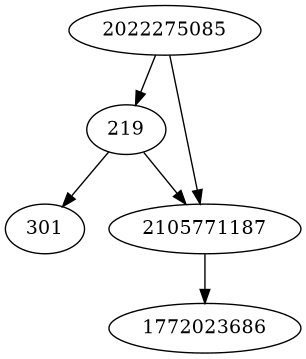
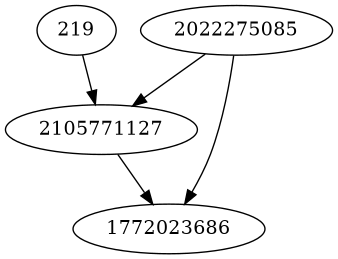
edge "2022275085" -> "219": now "2022275085" -> "1772023686"
node "301": removed
node "2105771187": label "2105771187" -> "2105771127"
